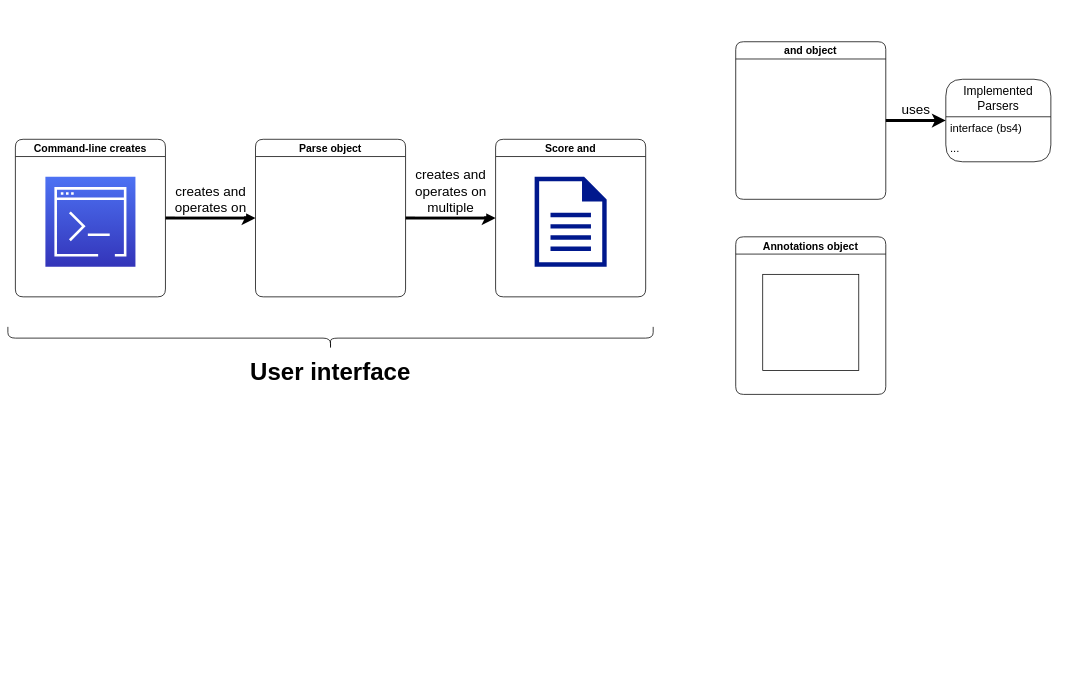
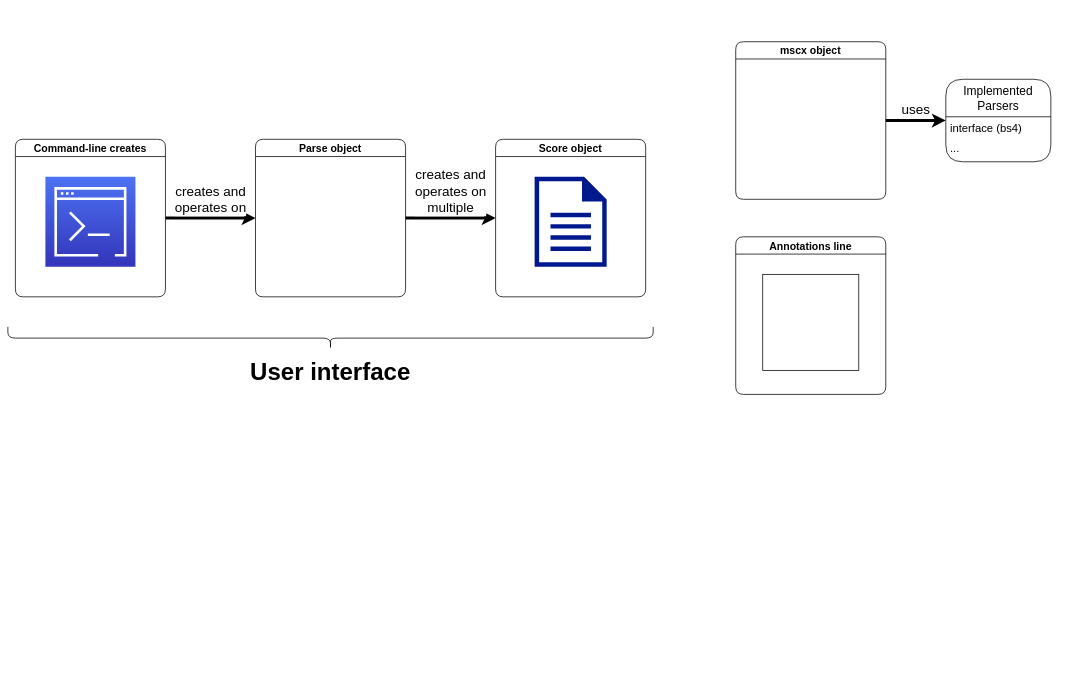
node "and object": label "and object" -> "mscx object"
node "Score and": label "Score and" -> "Score object"
node "Annotations object": label "Annotations object" -> "Annotations line"
